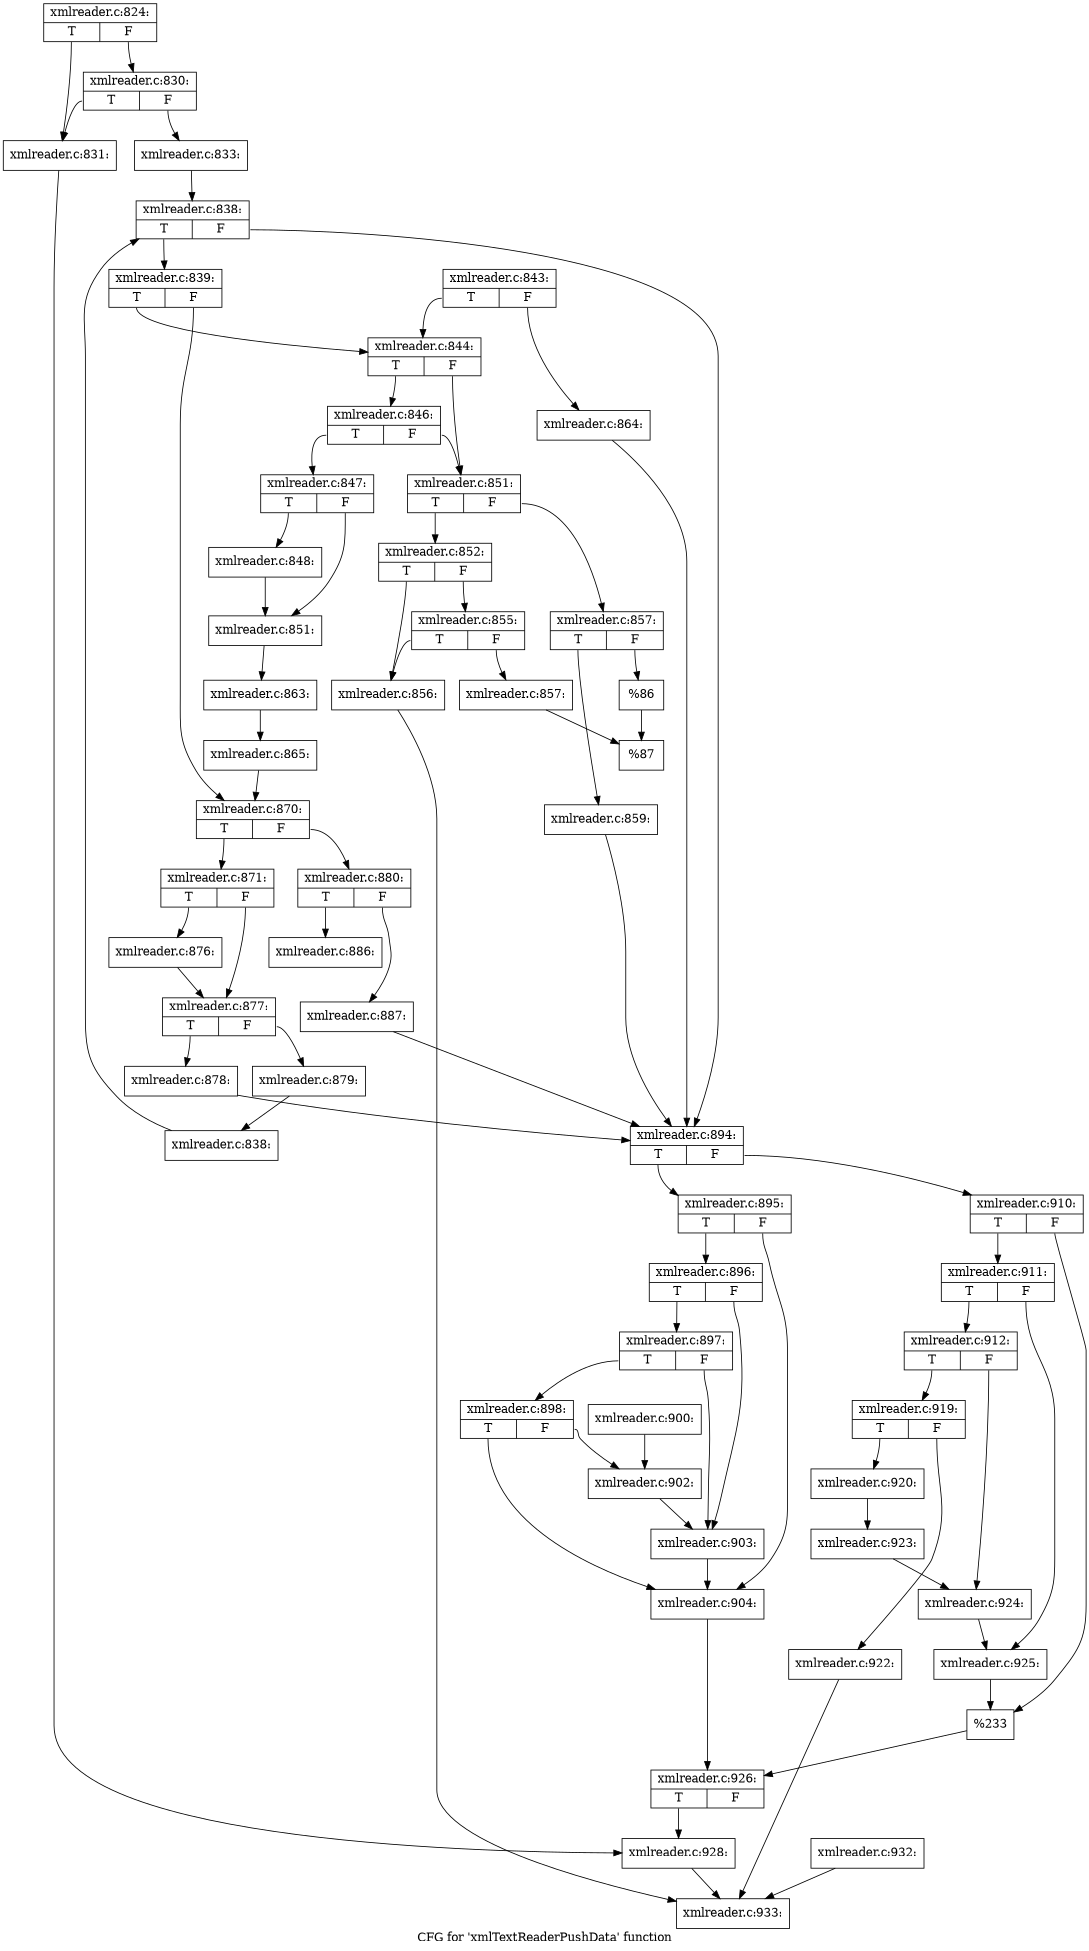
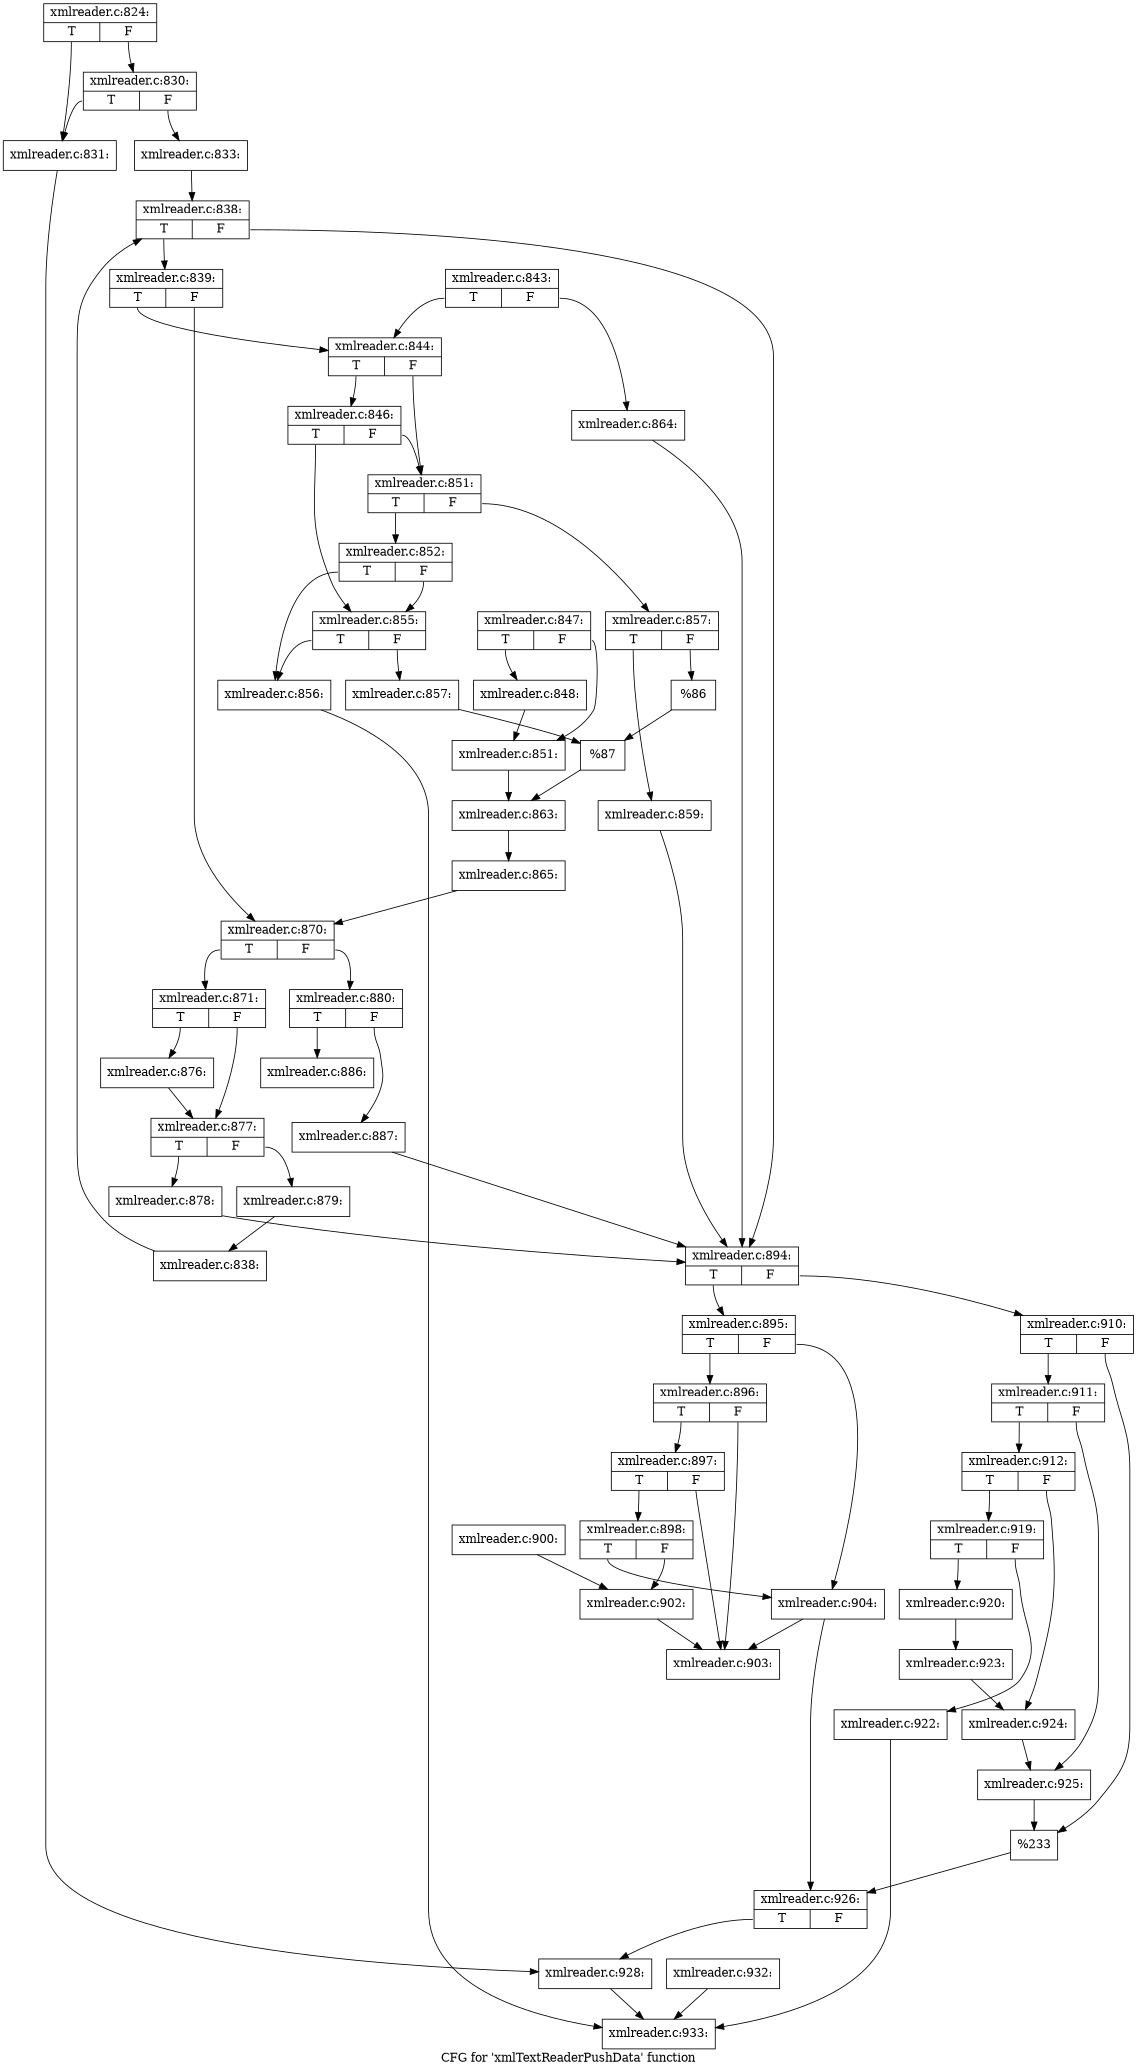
edge "xmlreader.c:846:" -> "xmlreader.c:847:": now "xmlreader.c:846:" -> "xmlreader.c:855:"
edge "%87" -> "xmlreader.c:863:": added
edge "xmlreader.c:903:" -> "xmlreader.c:904:": reversed
